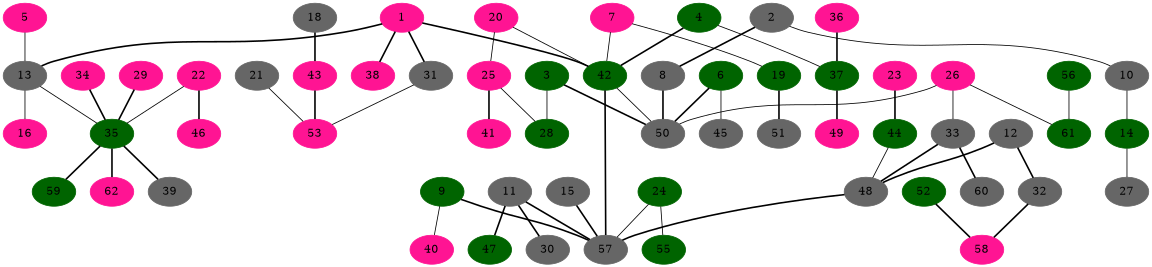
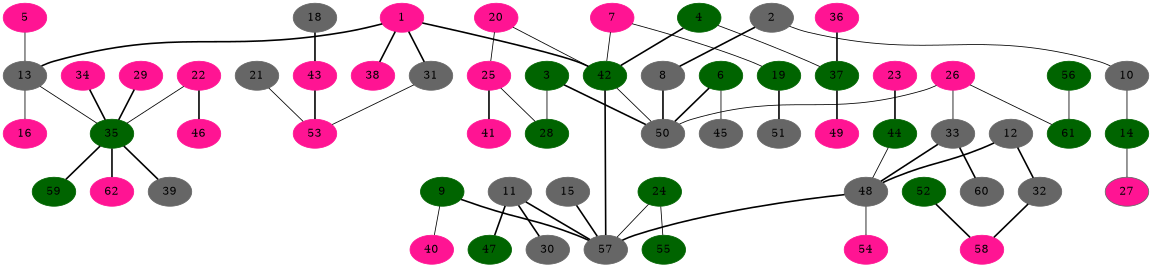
node "27": fillcolor gray40 -> deeppink
node "54": added
